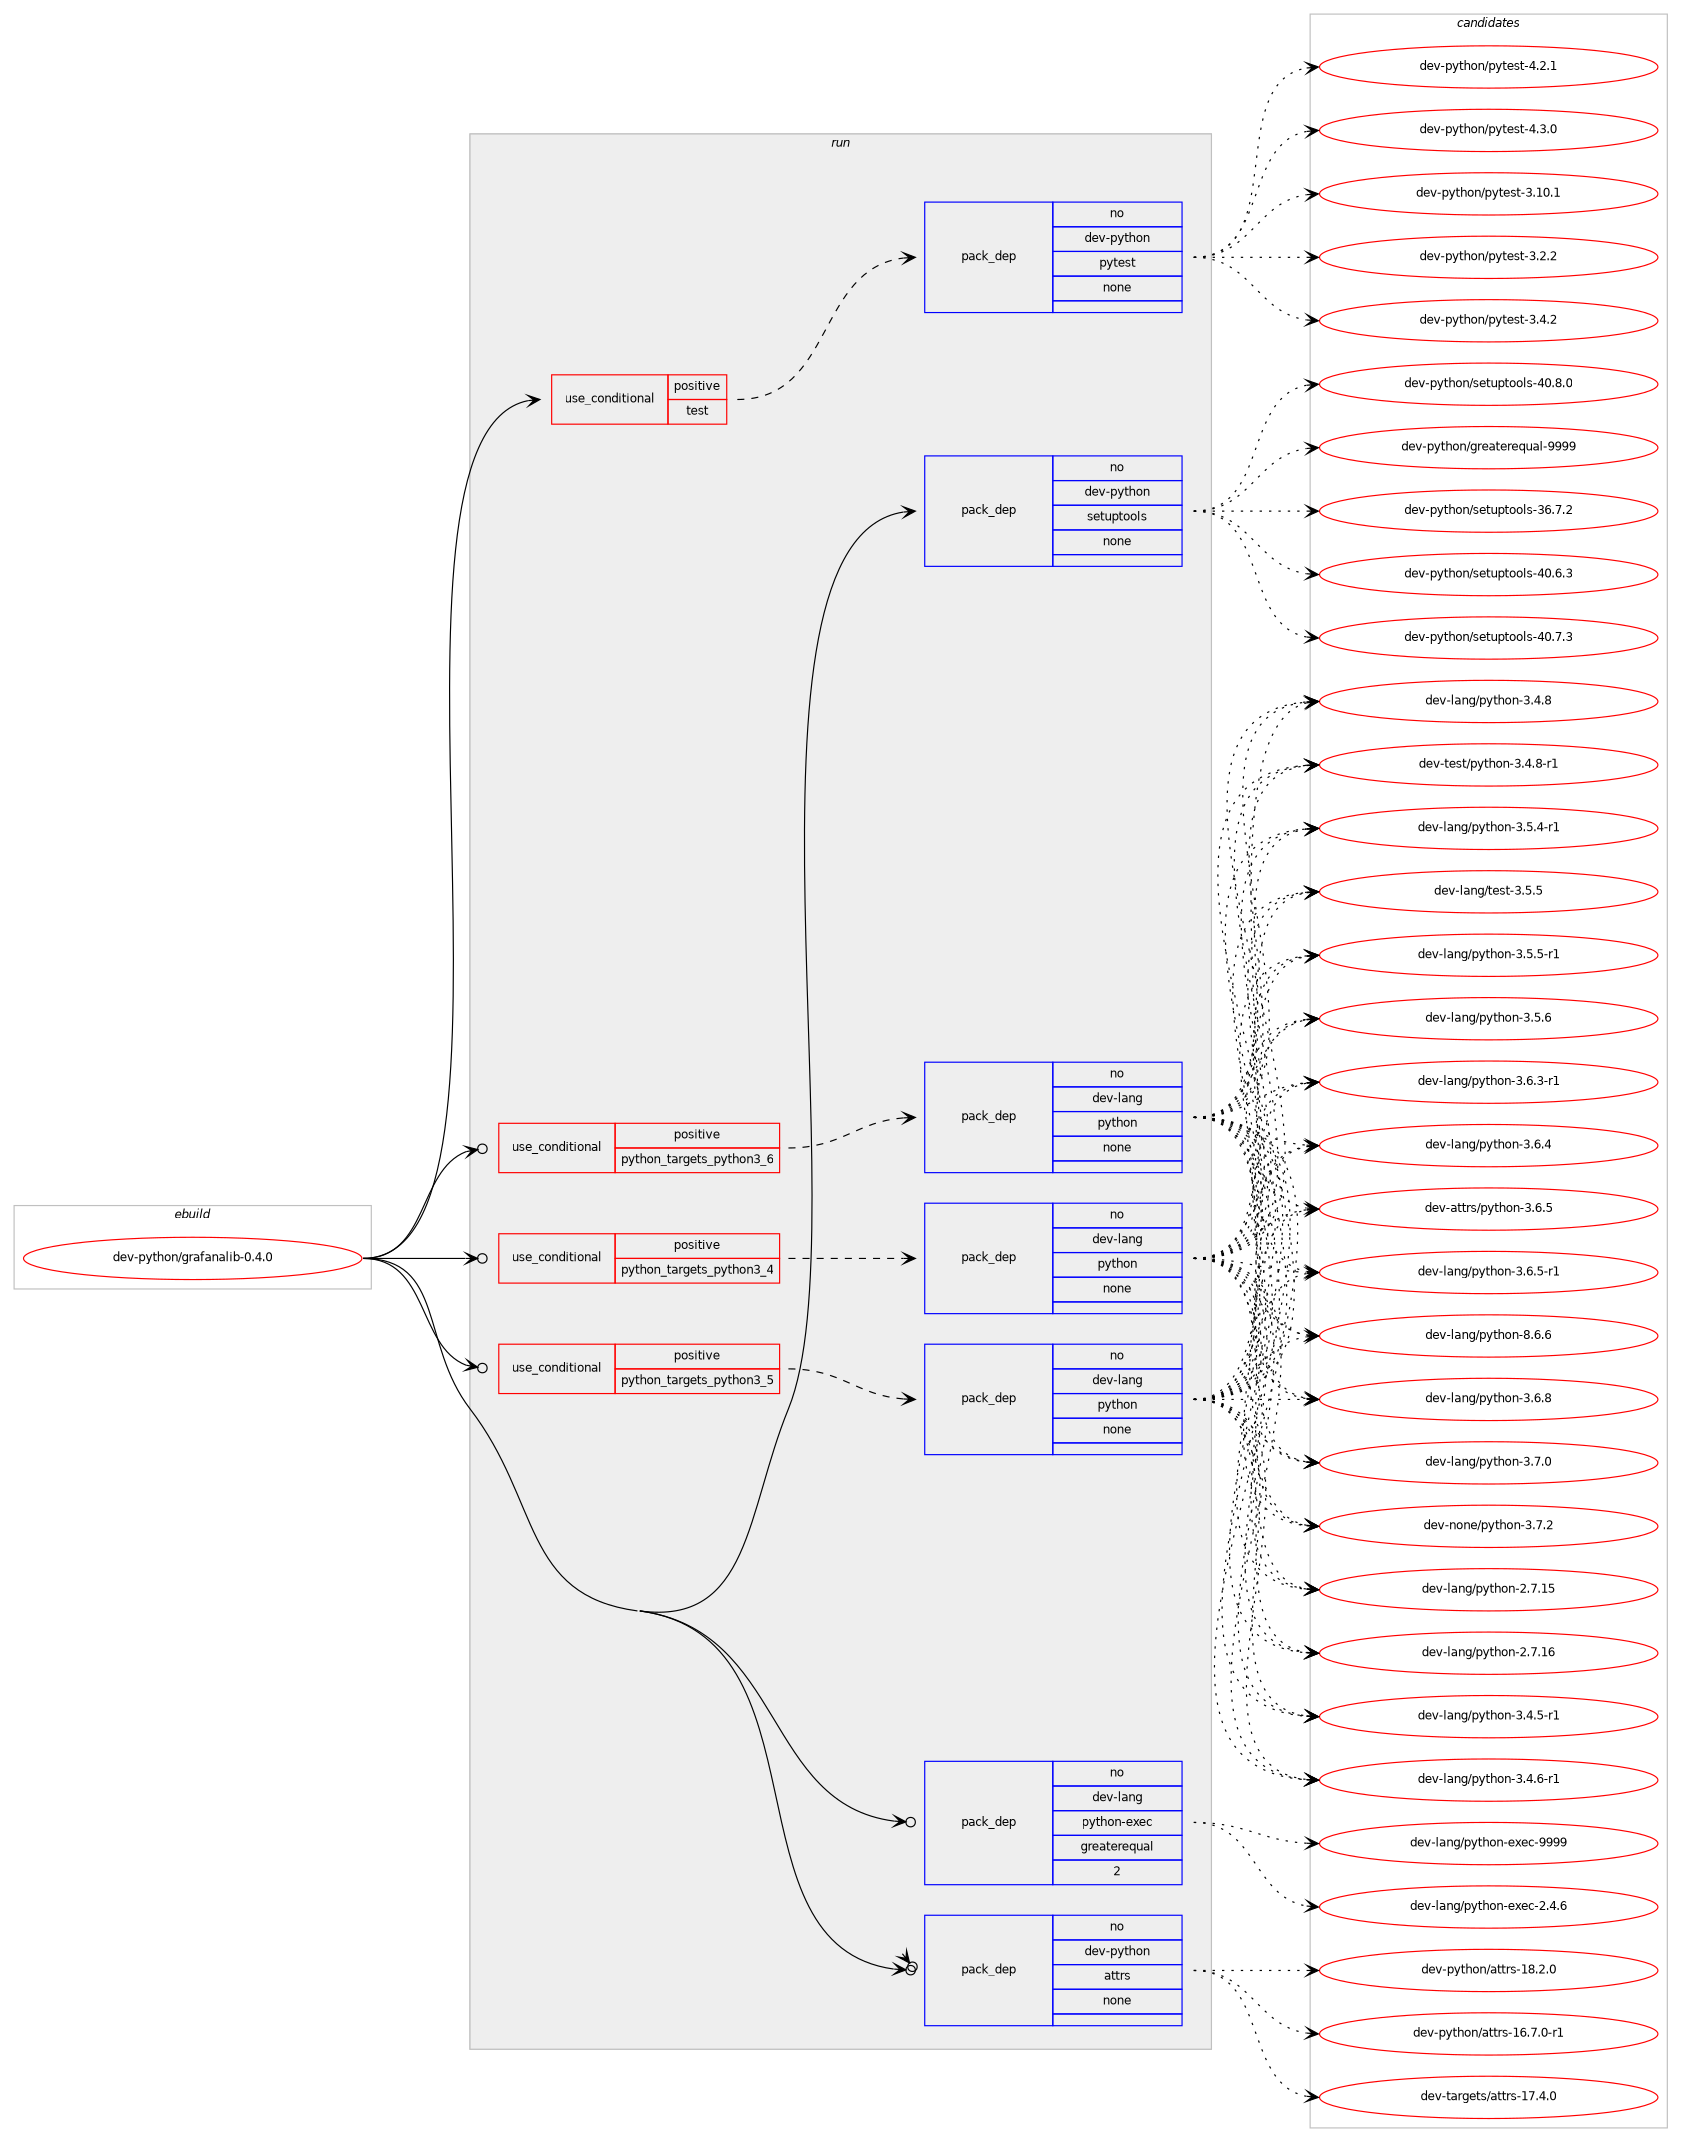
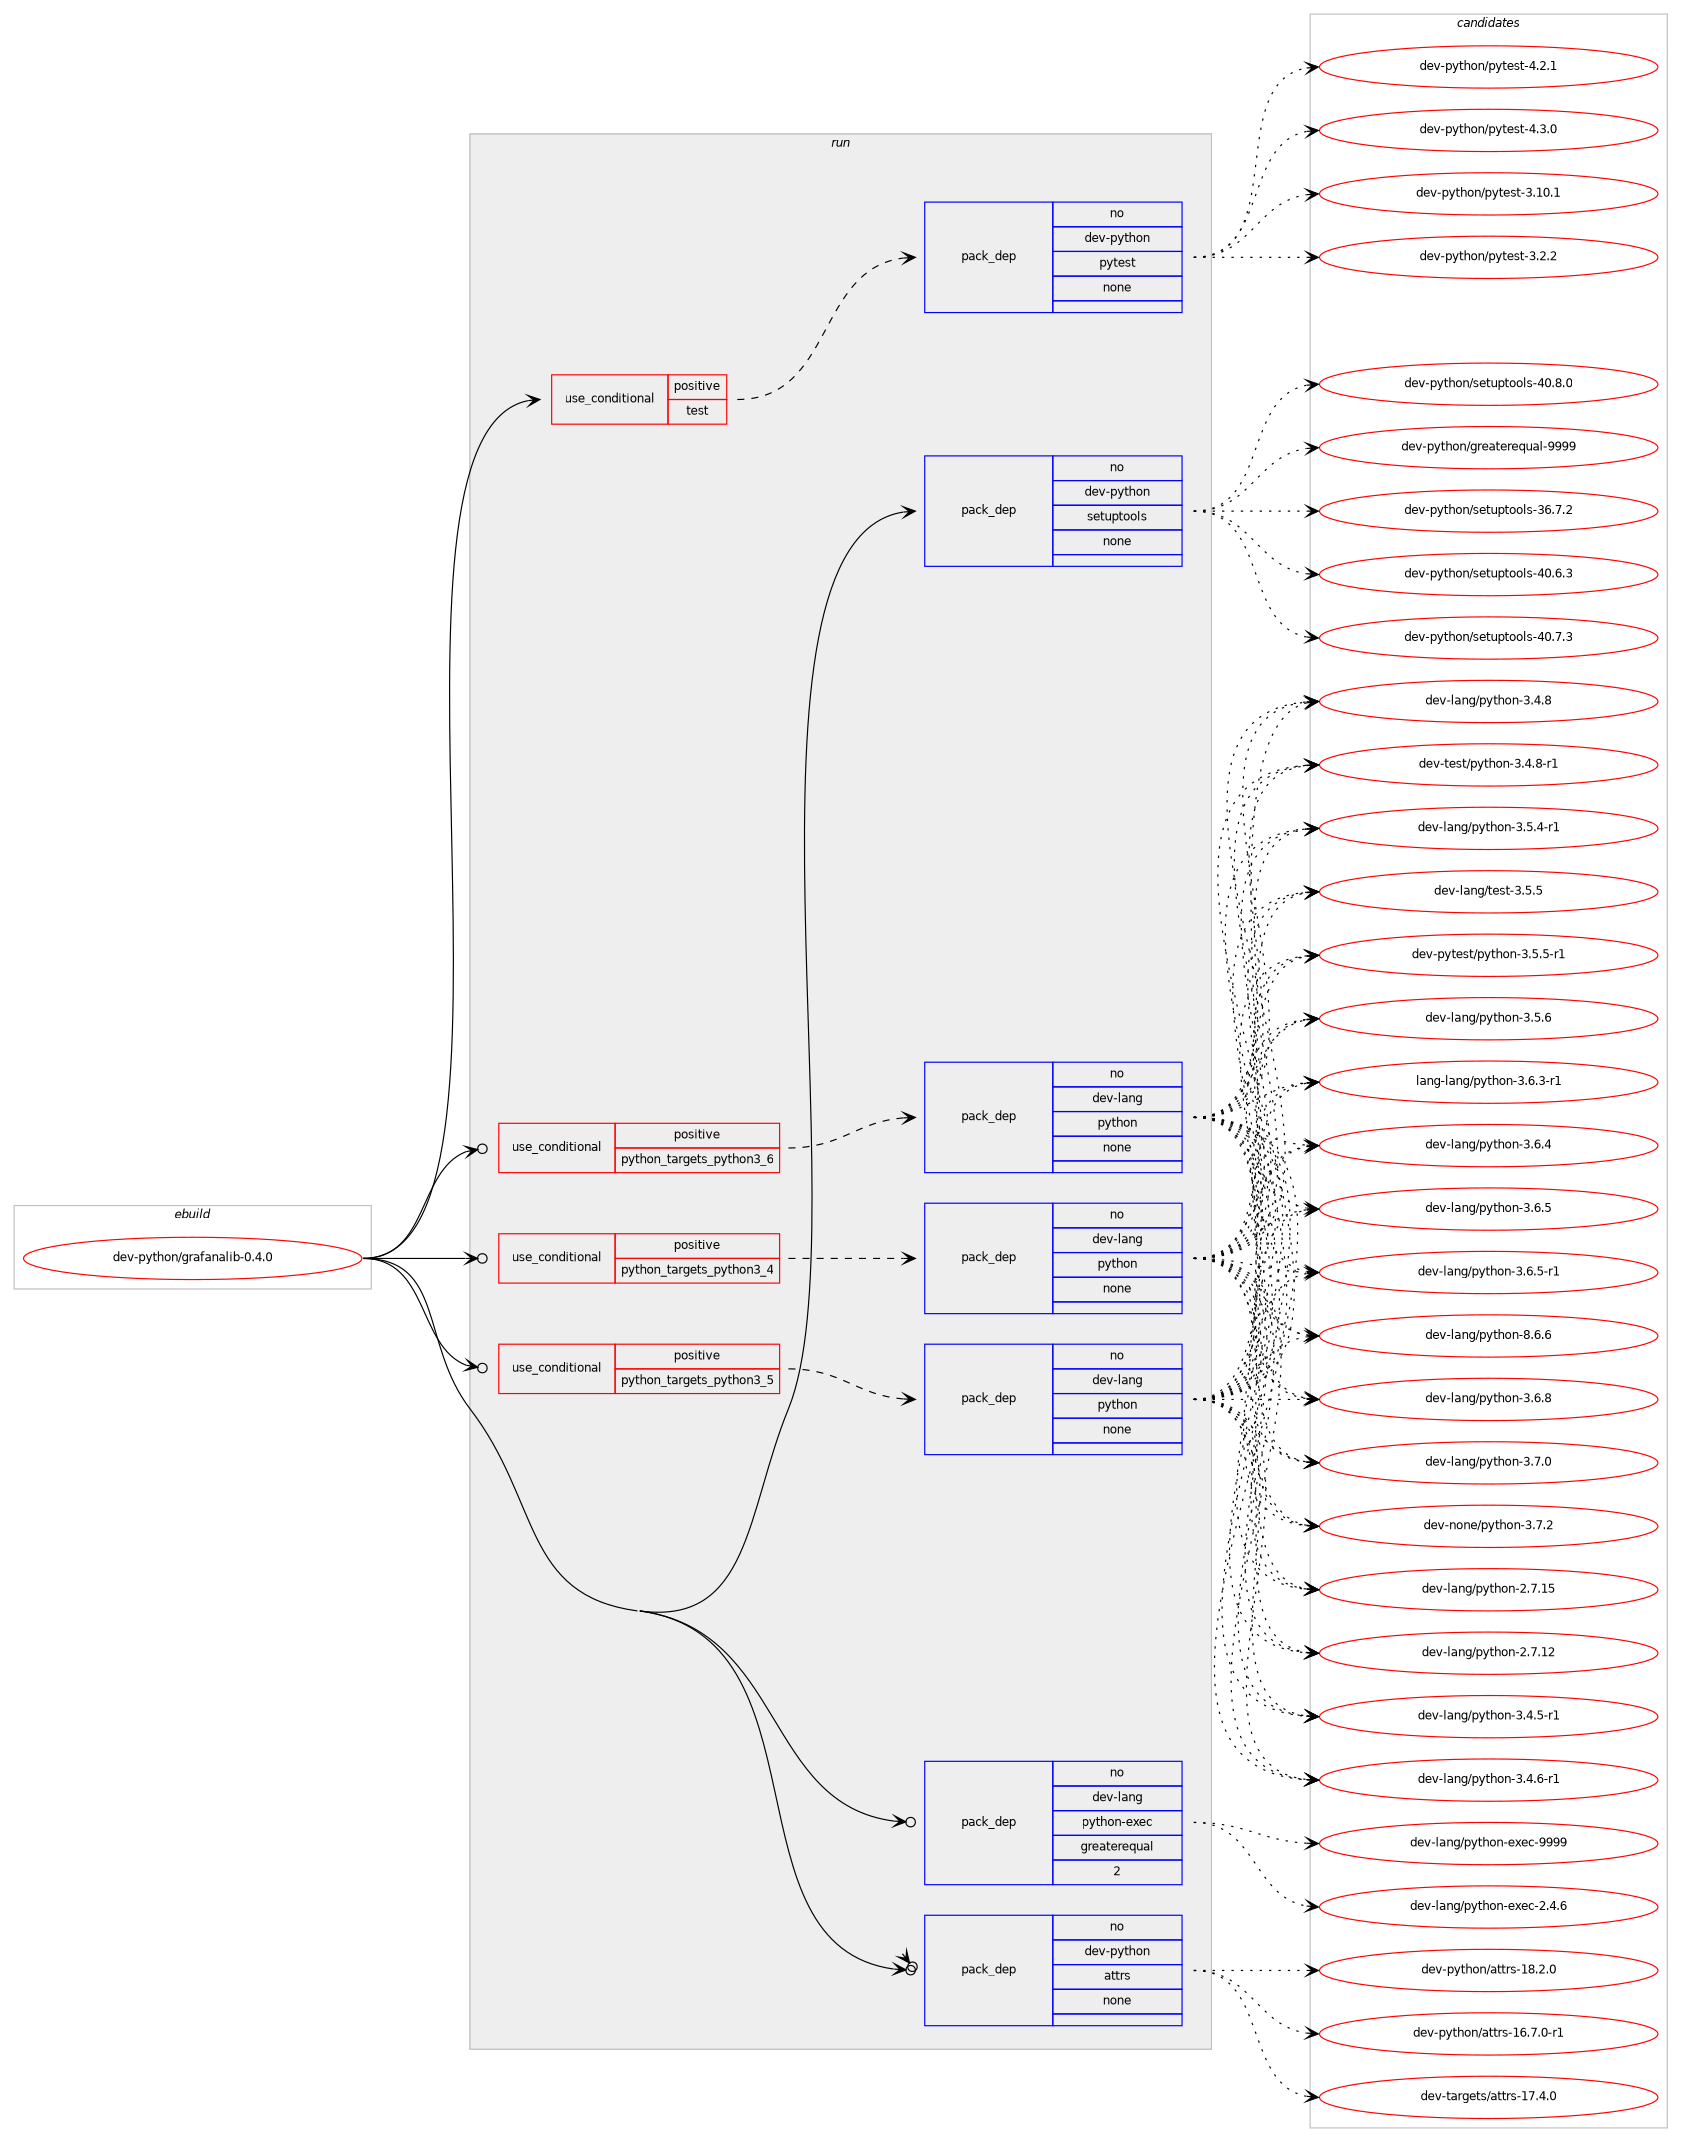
node "dev-python/pytest-3.4.2": removed
node "dev-lang/python-3.5.5-r1": label "dev-lang/python-3.5.5-r1" -> "dev-pytest/python-3.5.5-r1"
node "dev-lang/python-3.6.3-r1": label "dev-lang/python-3.6.3-r1" -> "lang-lang/python-3.6.3-r1"
node "dev-attrs/python-3.6.5": label "dev-attrs/python-3.6.5" -> "dev-lang/python-3.6.5"
node "dev-lang/python-2.7.16": label "dev-lang/python-2.7.16" -> "dev-lang/python-2.7.12"
